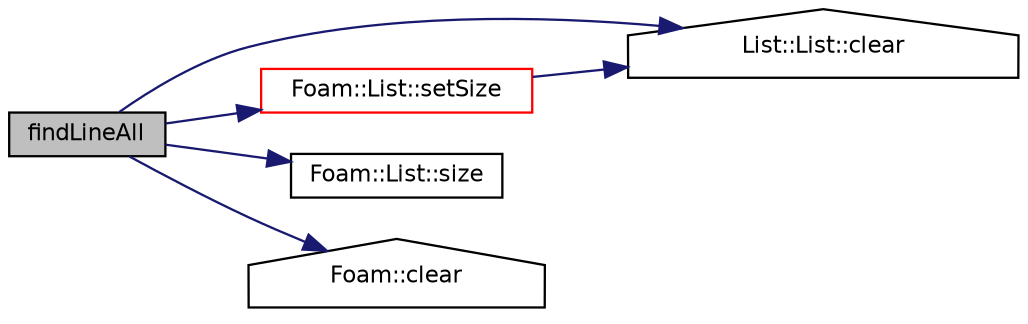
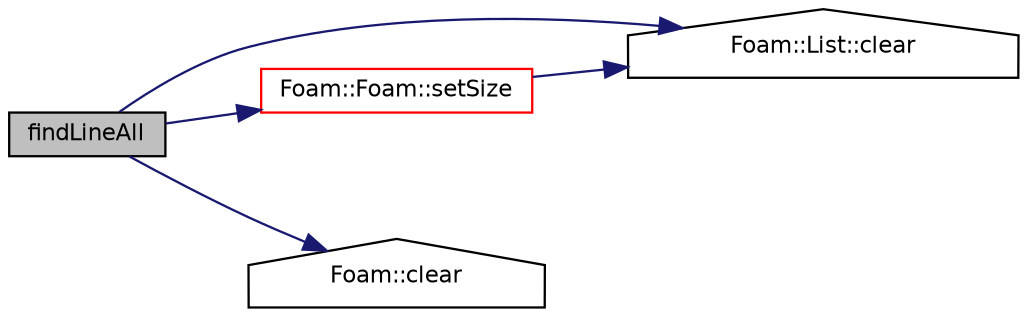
node "List::List::clear": label "List::List::clear" -> "Foam::List::clear"
node "Foam::List::setSize": label "Foam::List::setSize" -> "Foam::Foam::setSize"
node "Foam::List::size": removed
